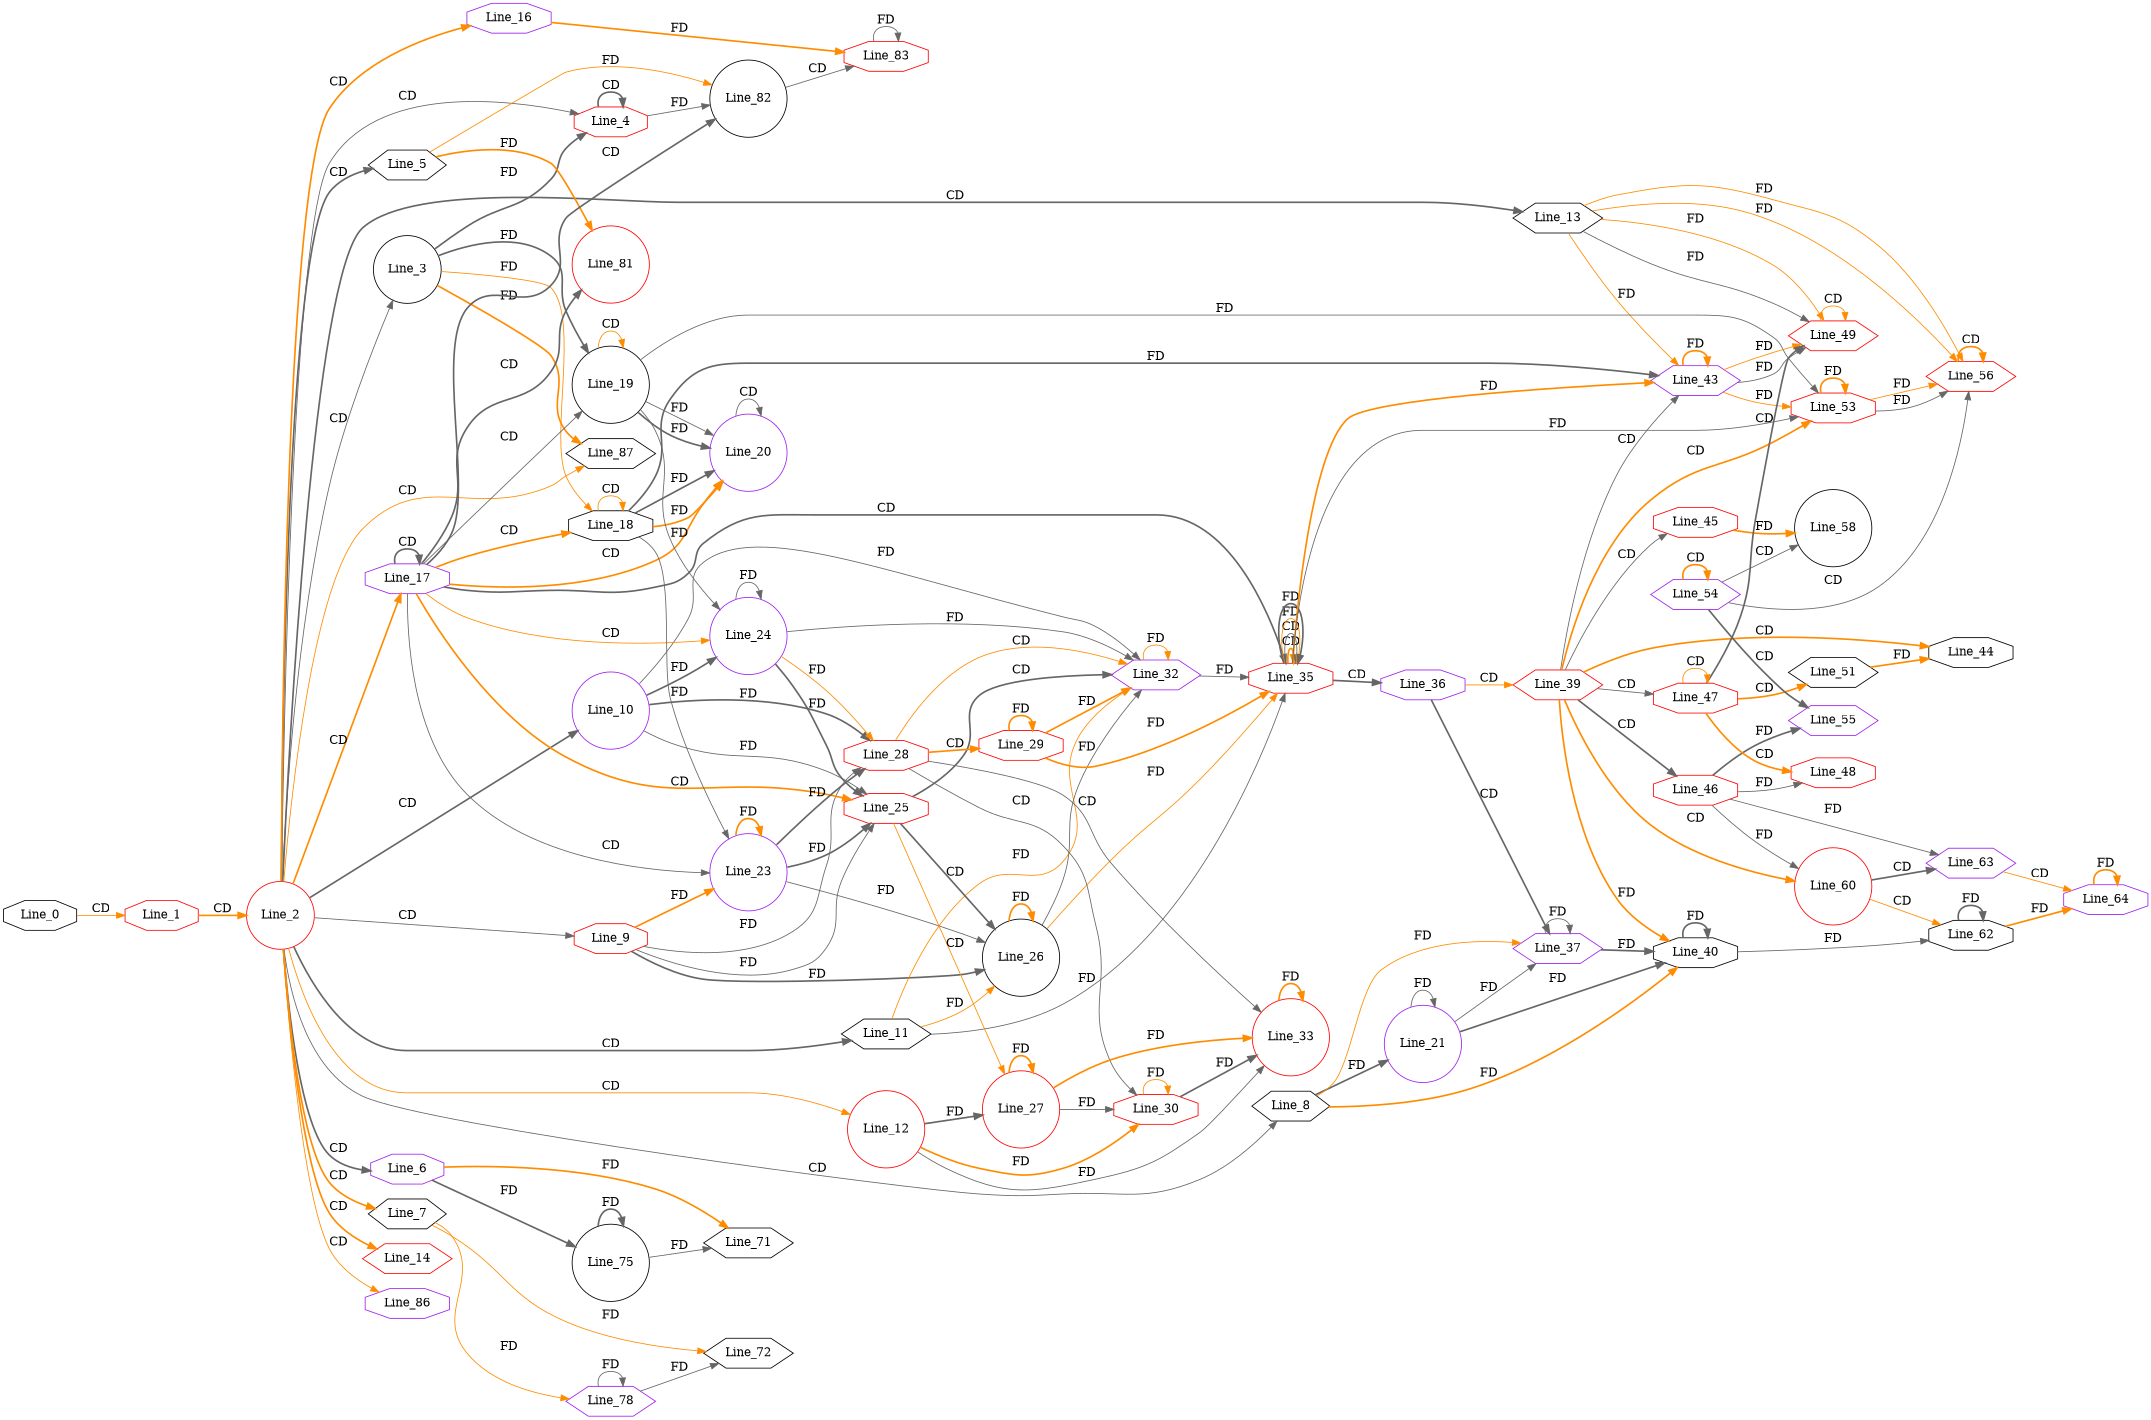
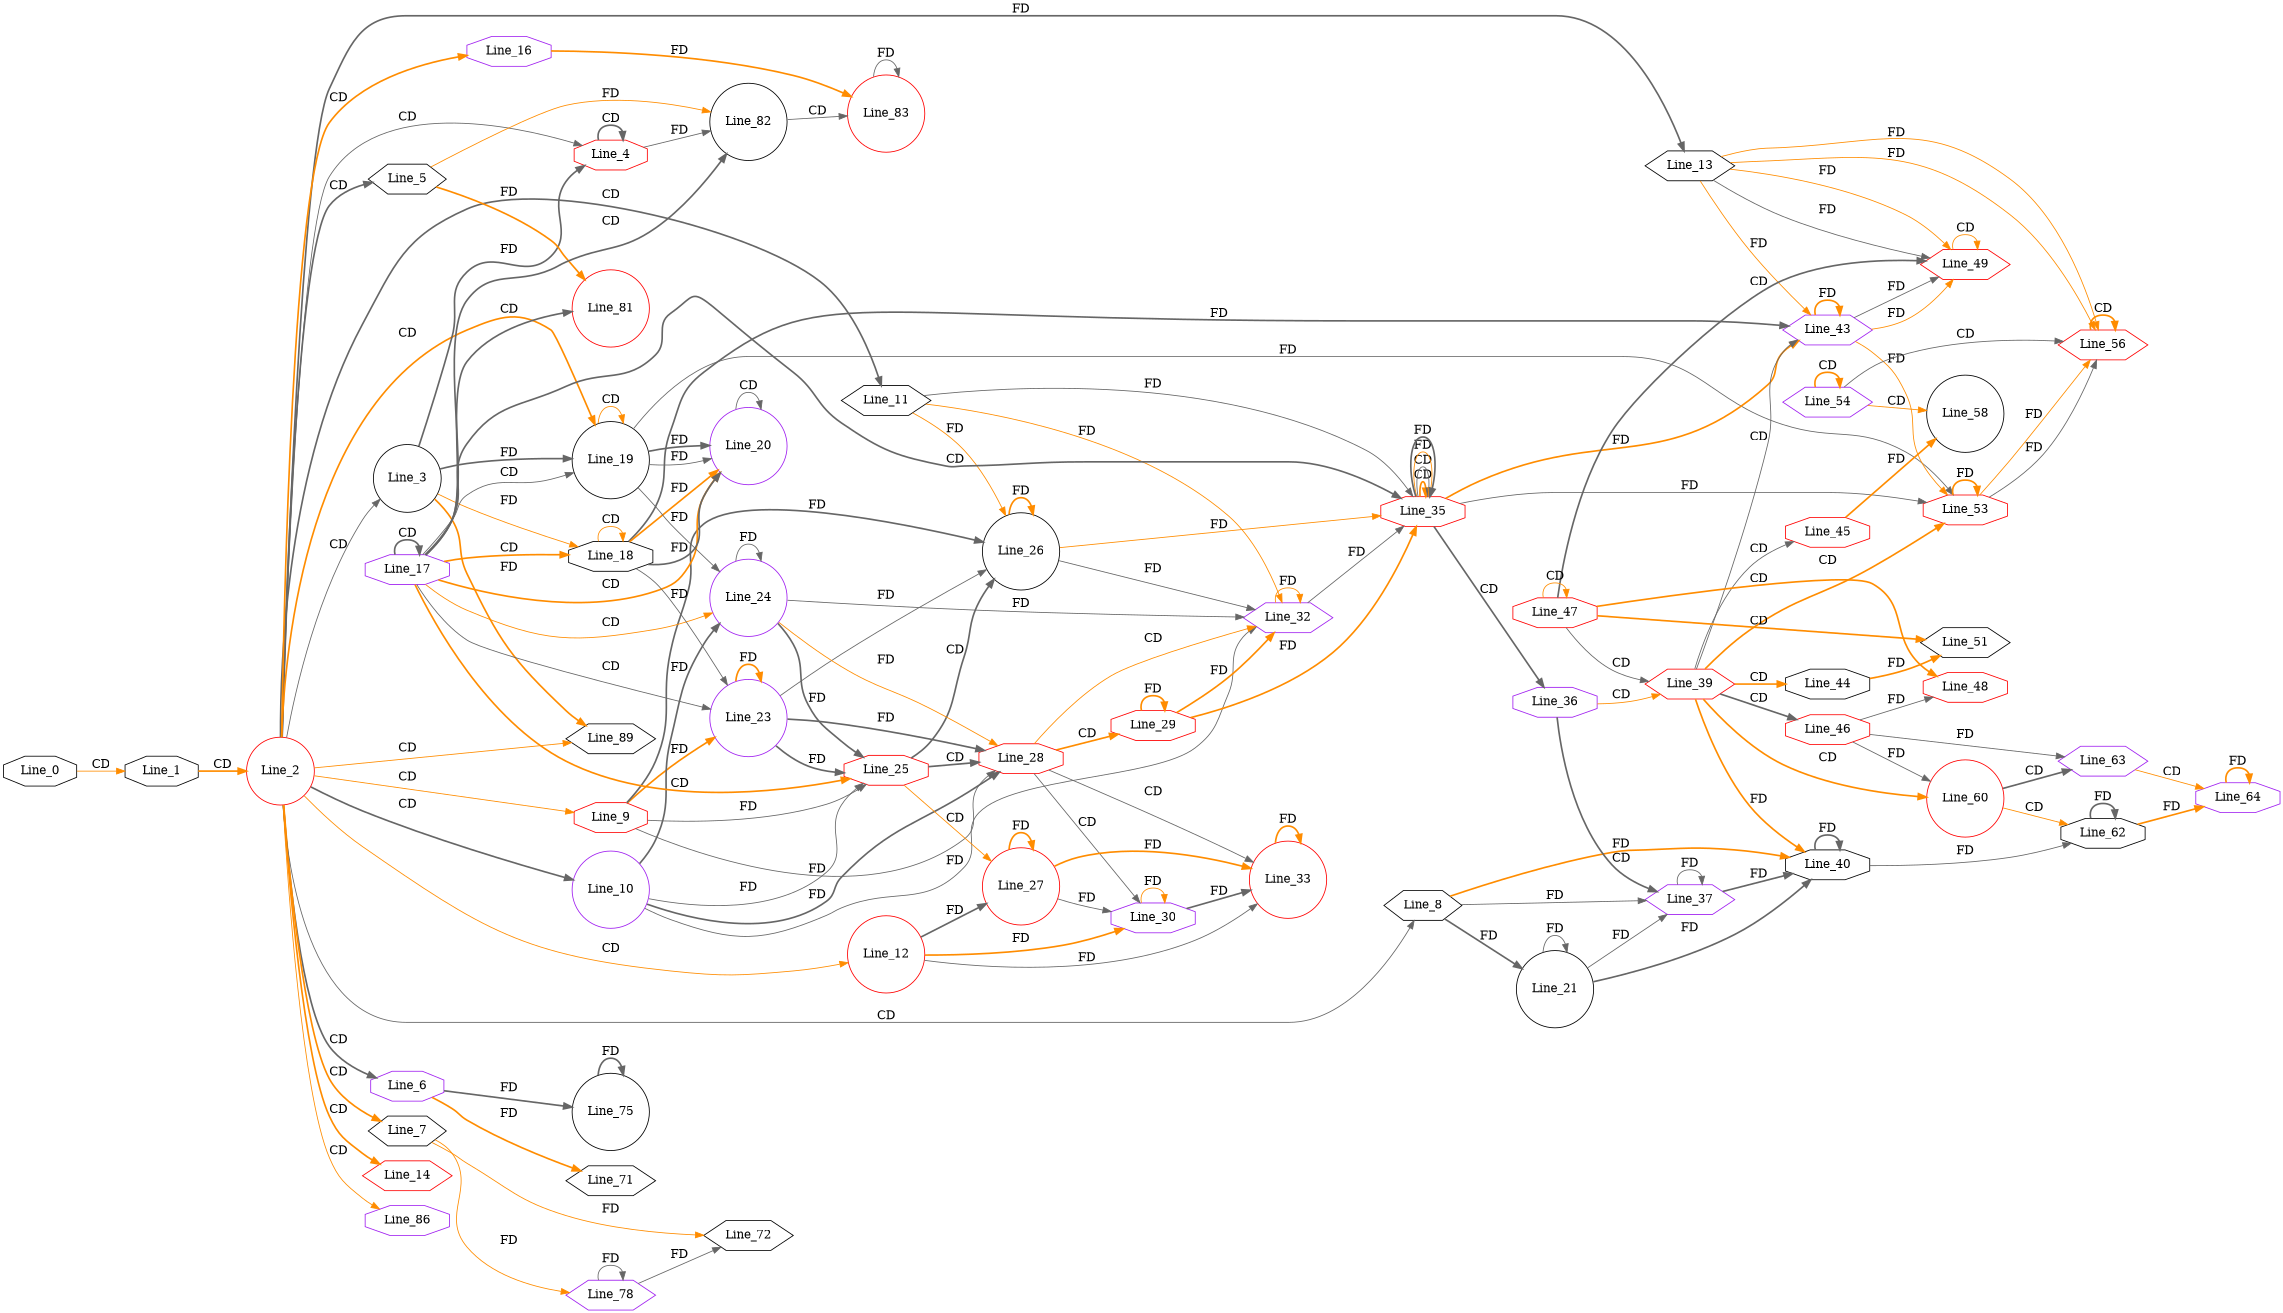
node "Line_83": shape octagon -> circle
edge "Line_2" -> "Line_13": label "CD" -> "FD"
node "Line_87": label "Line_87" -> "Line_89"
edge "Line_54" -> "Line_58": color gray40 -> darkorange
edge "Line_51" -> "Line_44": reversed
edge "Line_39" -> "Line_47": reversed
edge "Line_25" -> "Line_32": now "Line_25" -> "Line_28"
node "Line_55": removed
edge "Line_2" -> "Line_17": now "Line_2" -> "Line_19"
node "Line_1": color red -> black
edge "Line_2" -> "Line_9": color gray40 -> darkorange
edge "Line_8" -> "Line_37": color darkorange -> gray40
node "Line_21": color purple -> black
node "Line_30": color red -> purple
edge "Line_75" -> "Line_71": removed, label "FD"
